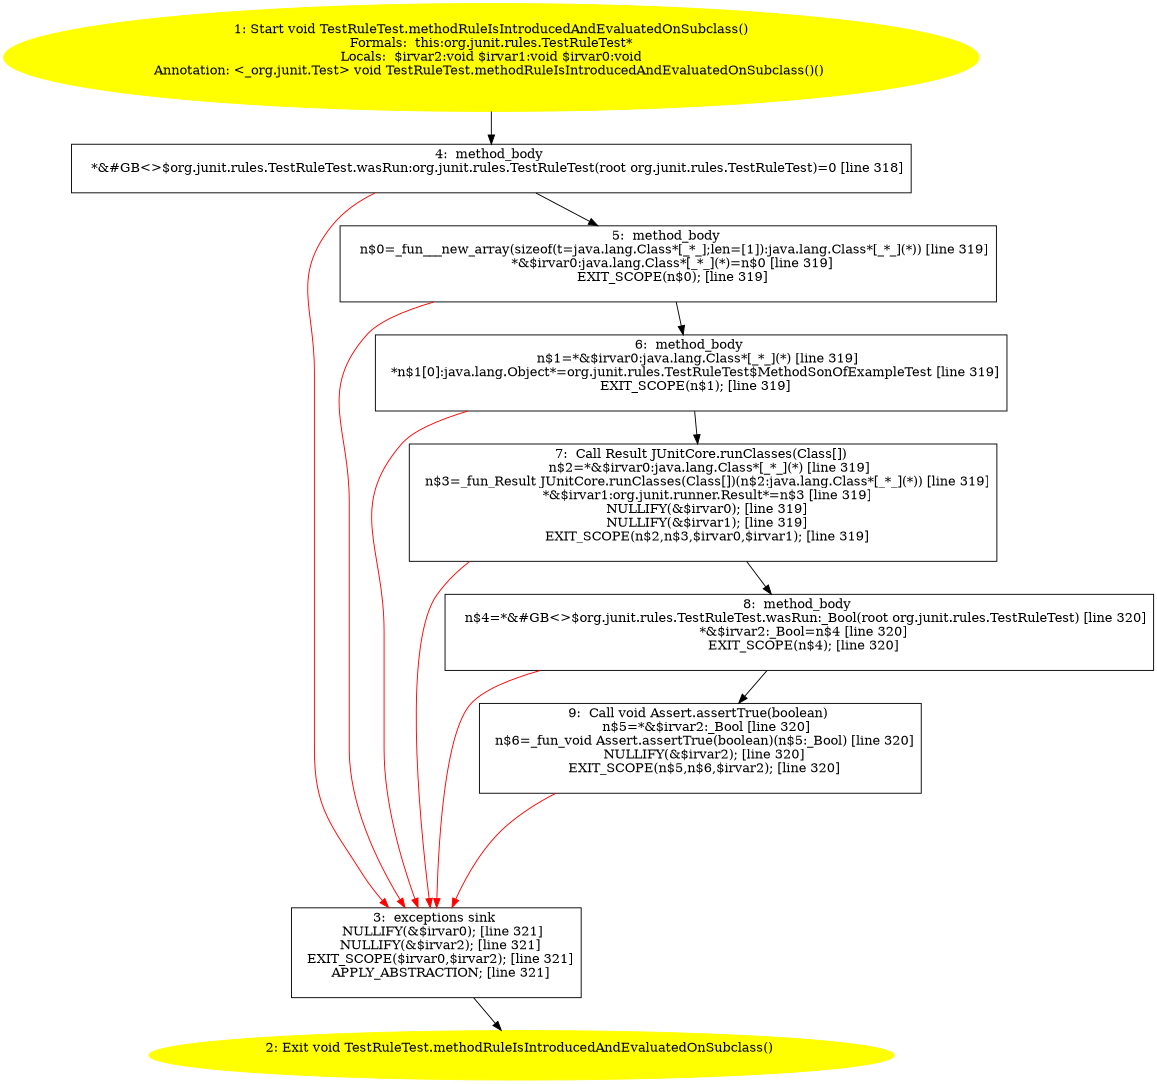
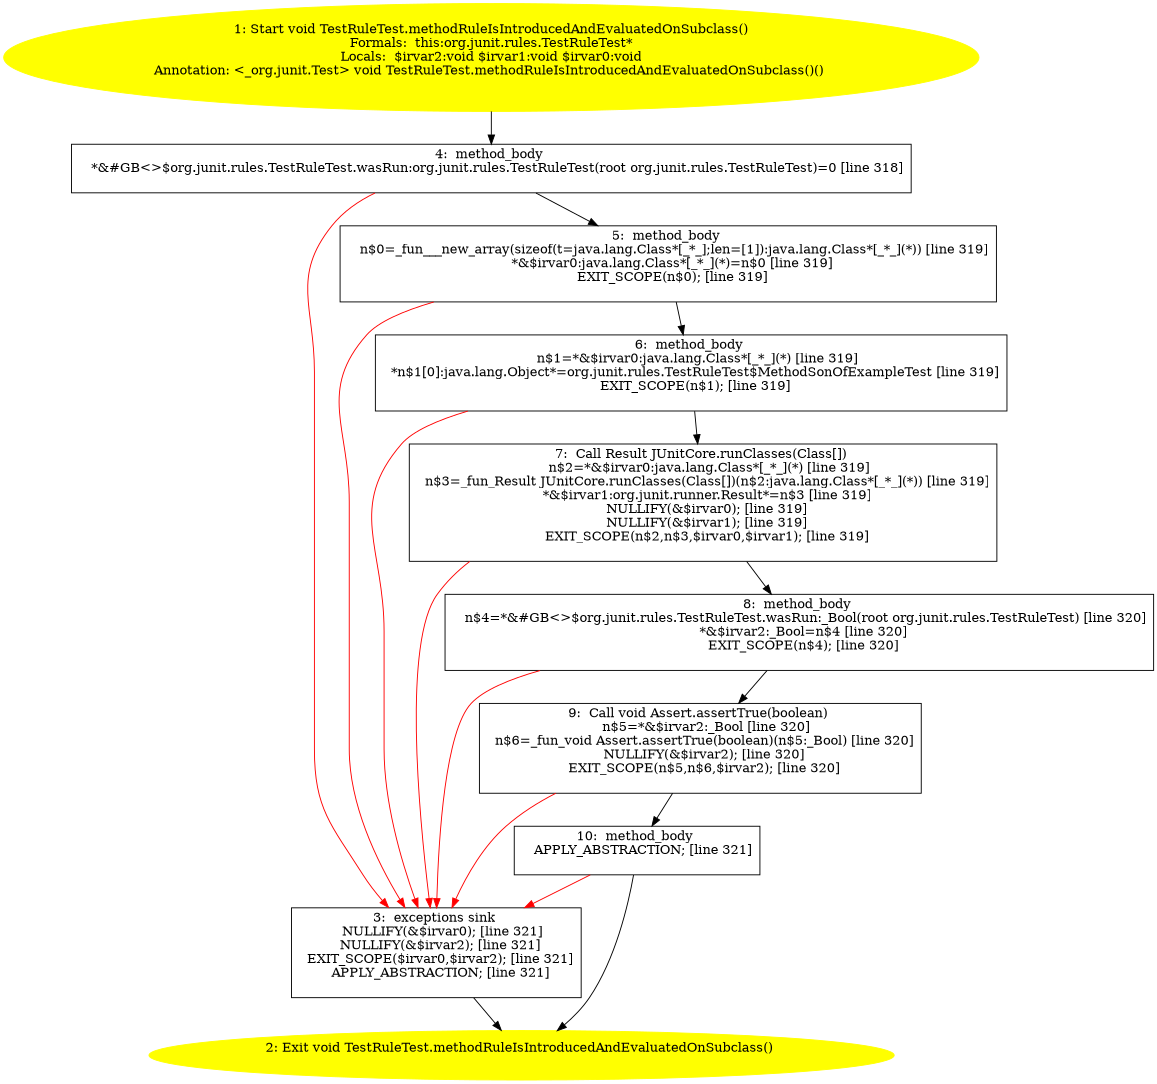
node "10:  method_body APPLY_ABSTRACTION; [line 321]": added
